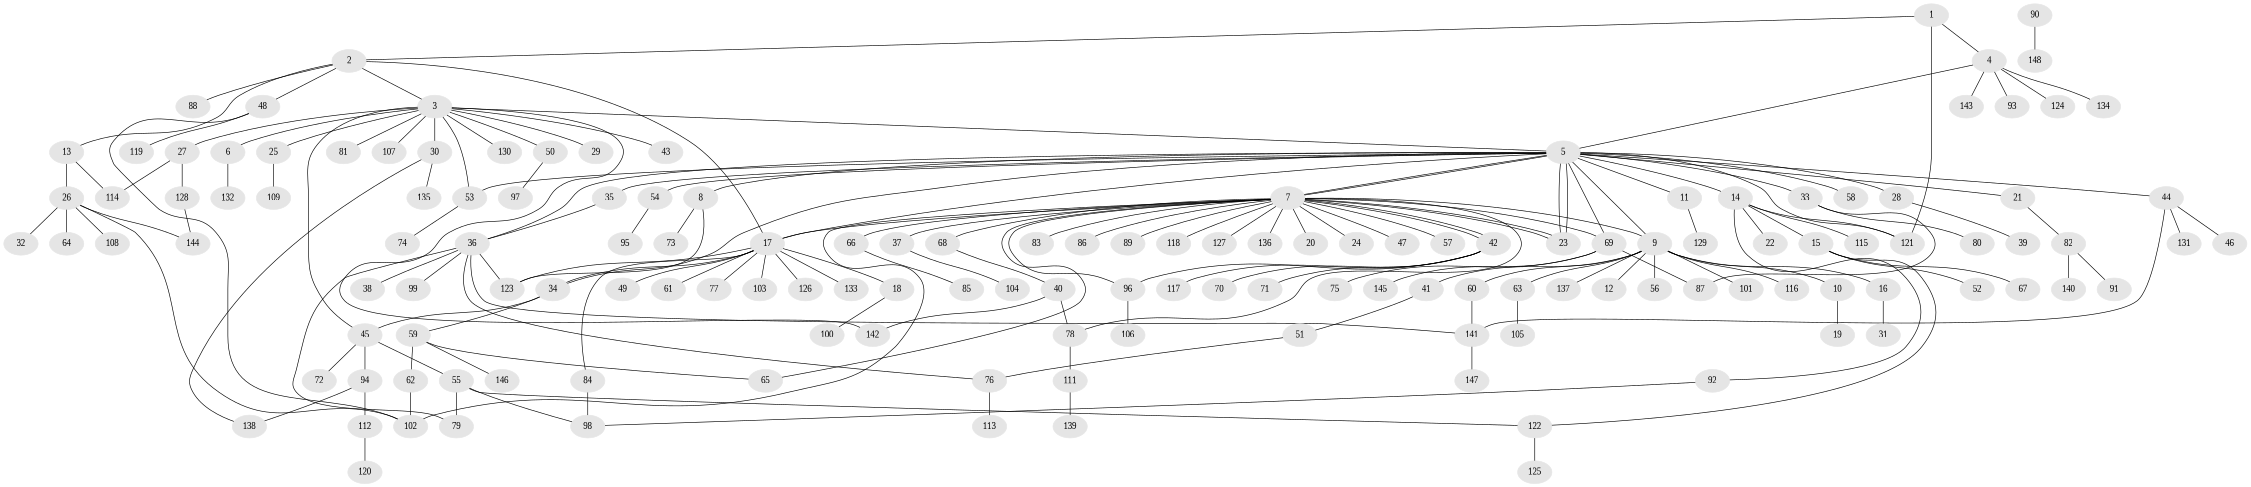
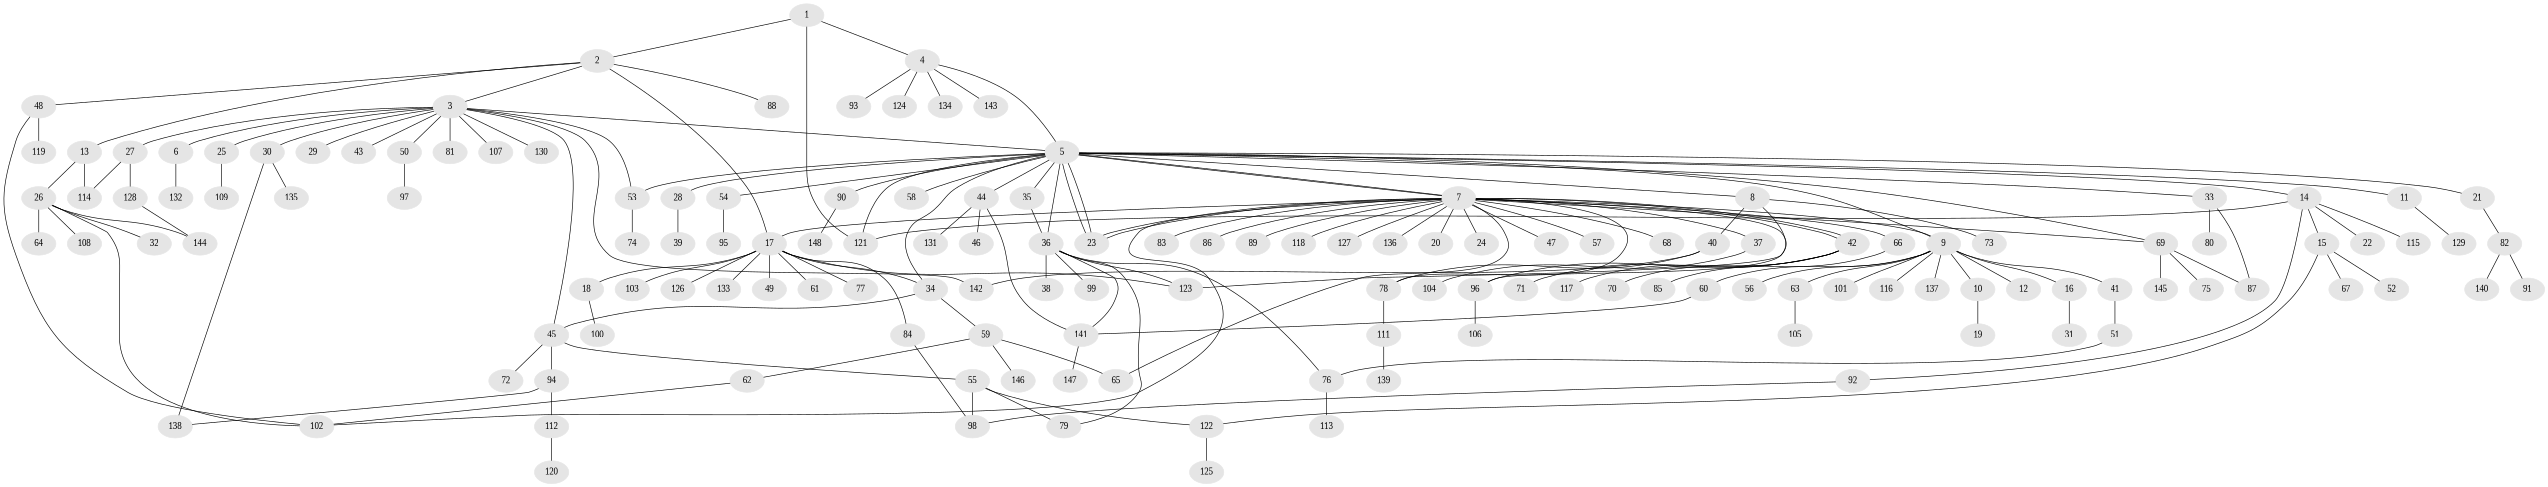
edge "5" -- "17": now "5" -- "90"
edge "68" -- "40": now "8" -- "40"
